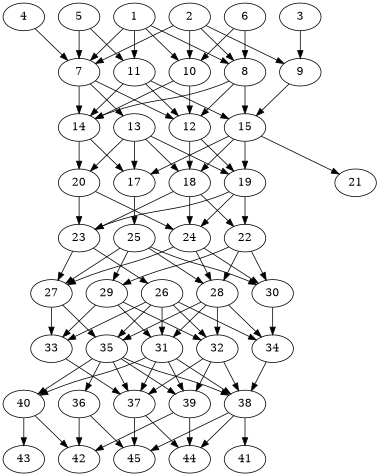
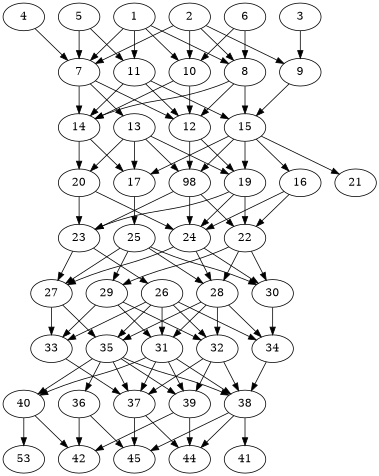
node "18": label "18" -> "98"
node "16": added
node "43": label "43" -> "53"
